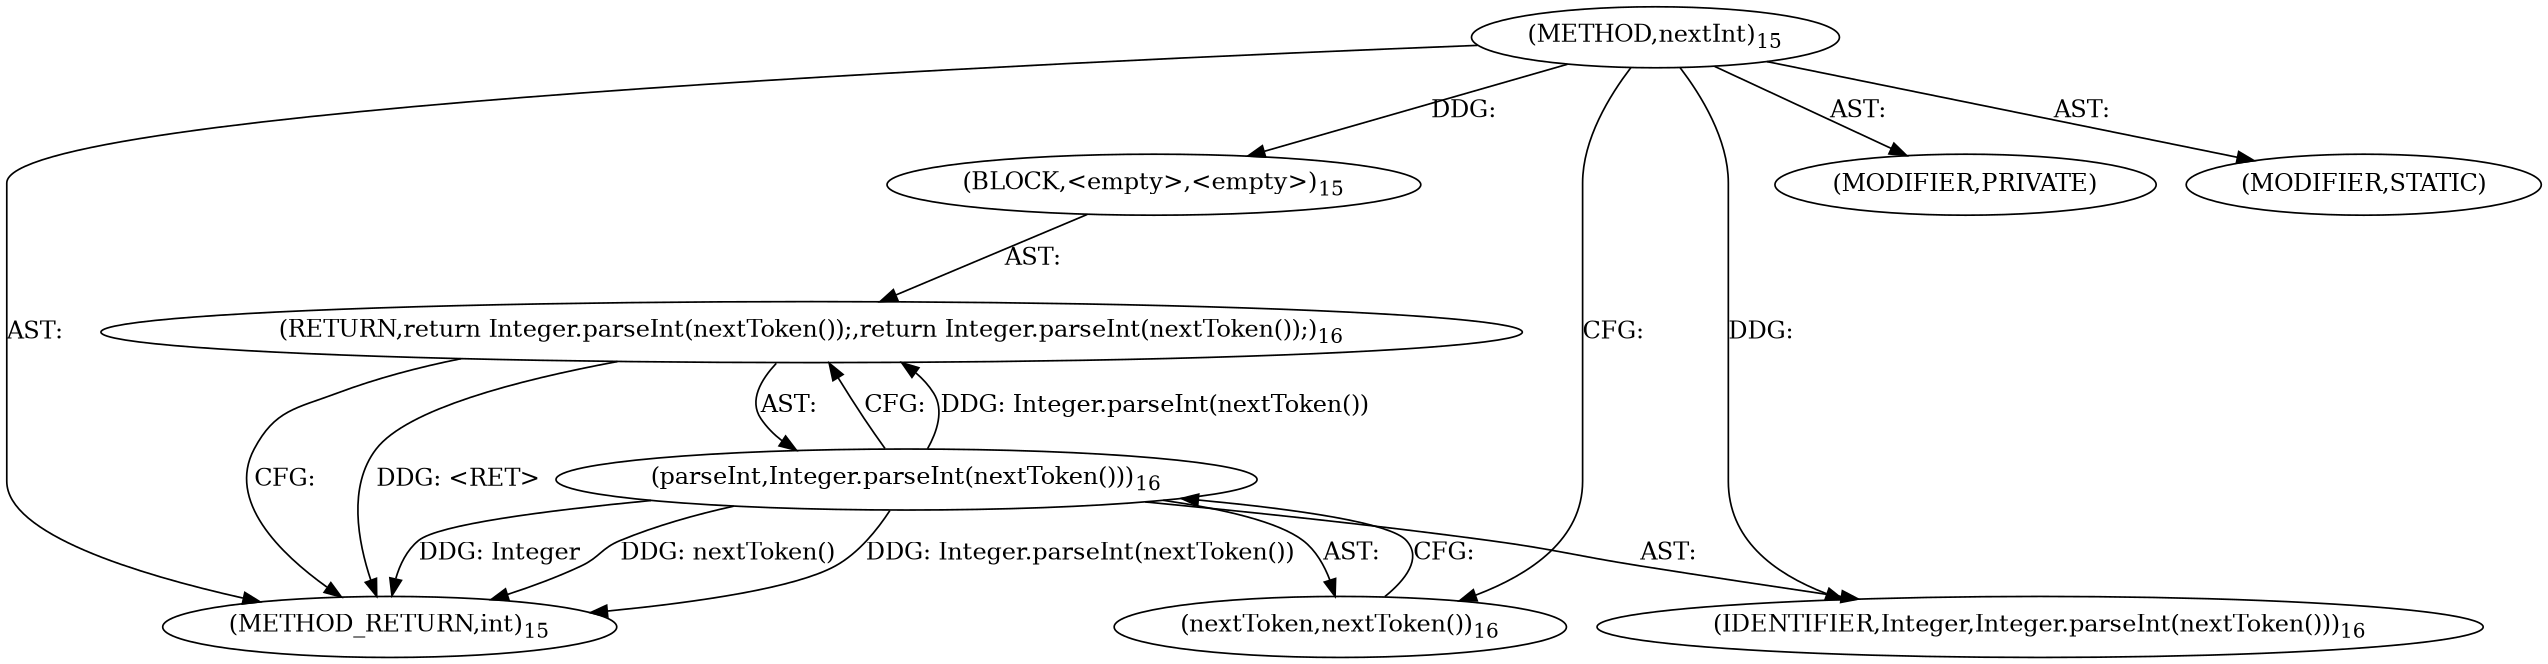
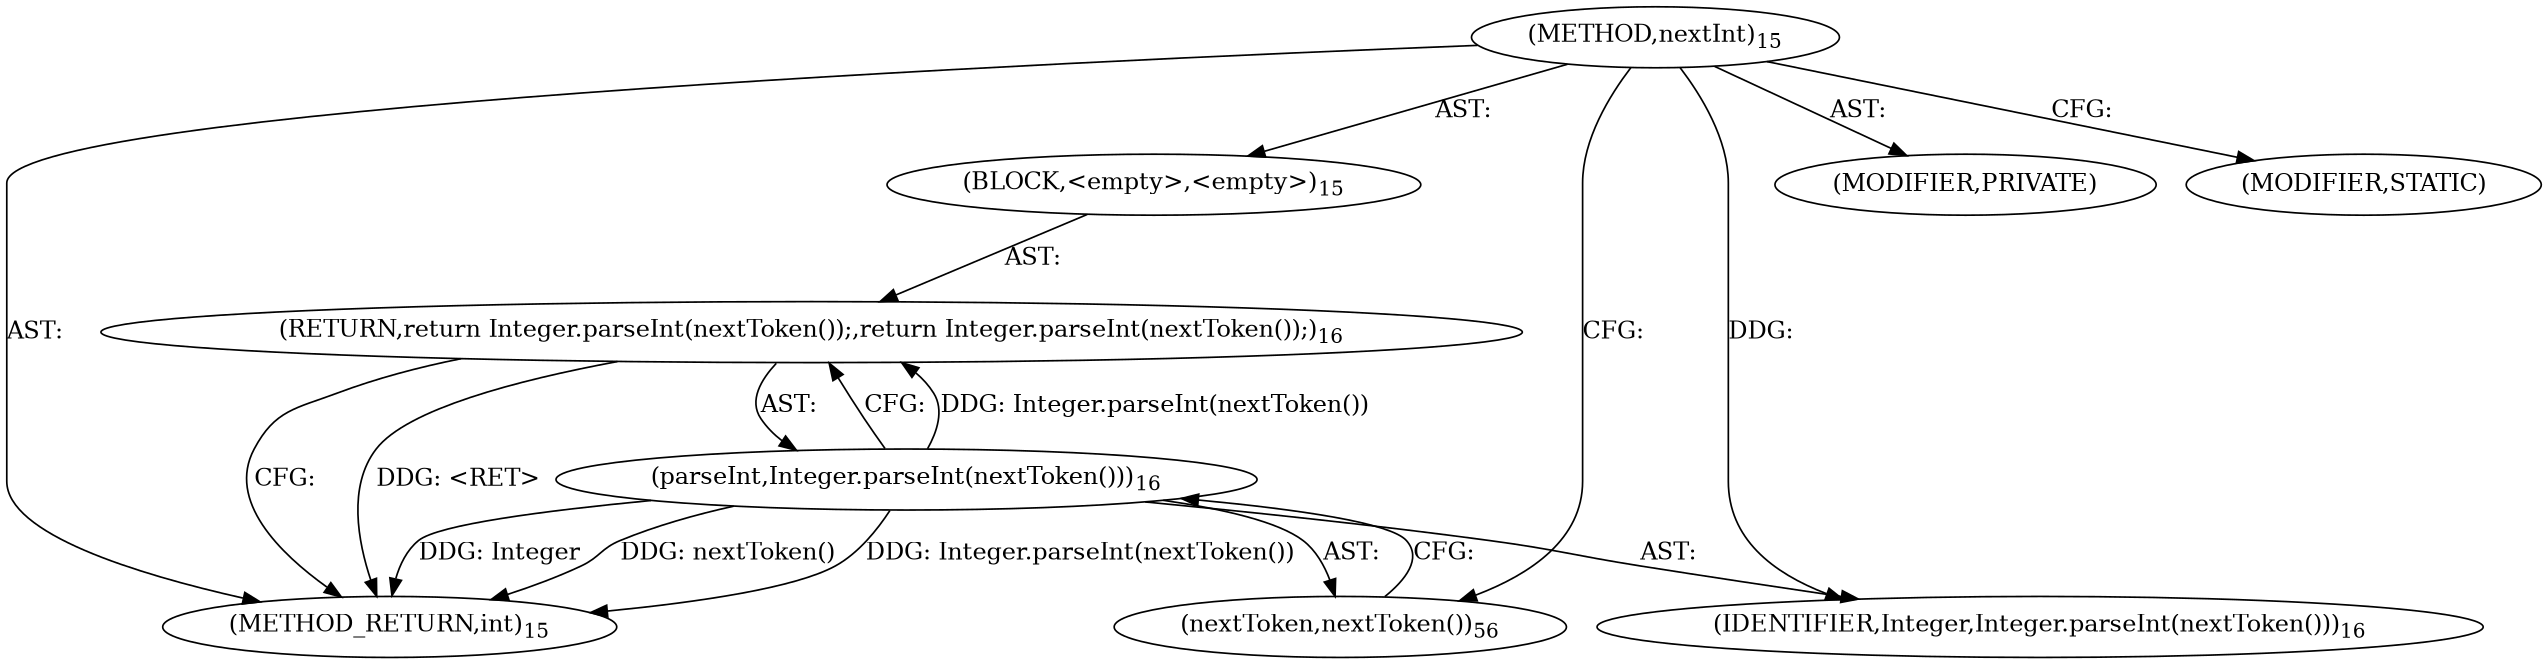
edge "(METHOD,nextInt)" -> "(BLOCK,<empty>,<empty>)": label "DDG: " -> "AST: "
edge "(METHOD,nextInt)" -> "(MODIFIER,STATIC)": label "AST: " -> "CFG: "
node "(nextToken,nextToken())": text "16" -> "56"
